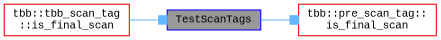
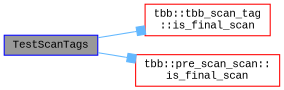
edge "tbb::tbb_scan_tag ::is_final_scan" -> "TestScanTags": reversed
node "tbb::pre_scan_tag:: is_final_scan": label "tbb::pre_scan_tag:: is_final_scan" -> "tbb::pre_scan_scan:: is_final_scan"
